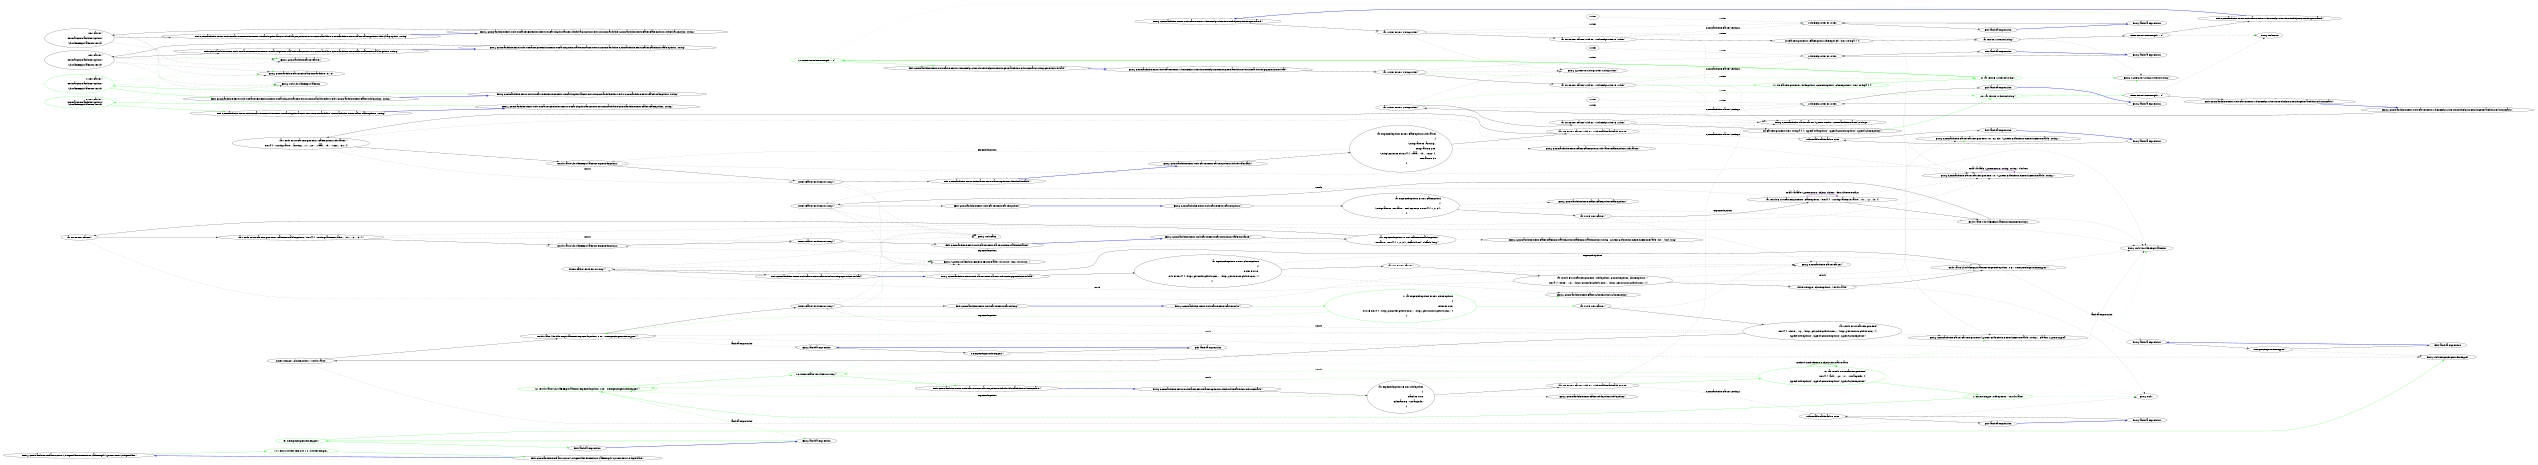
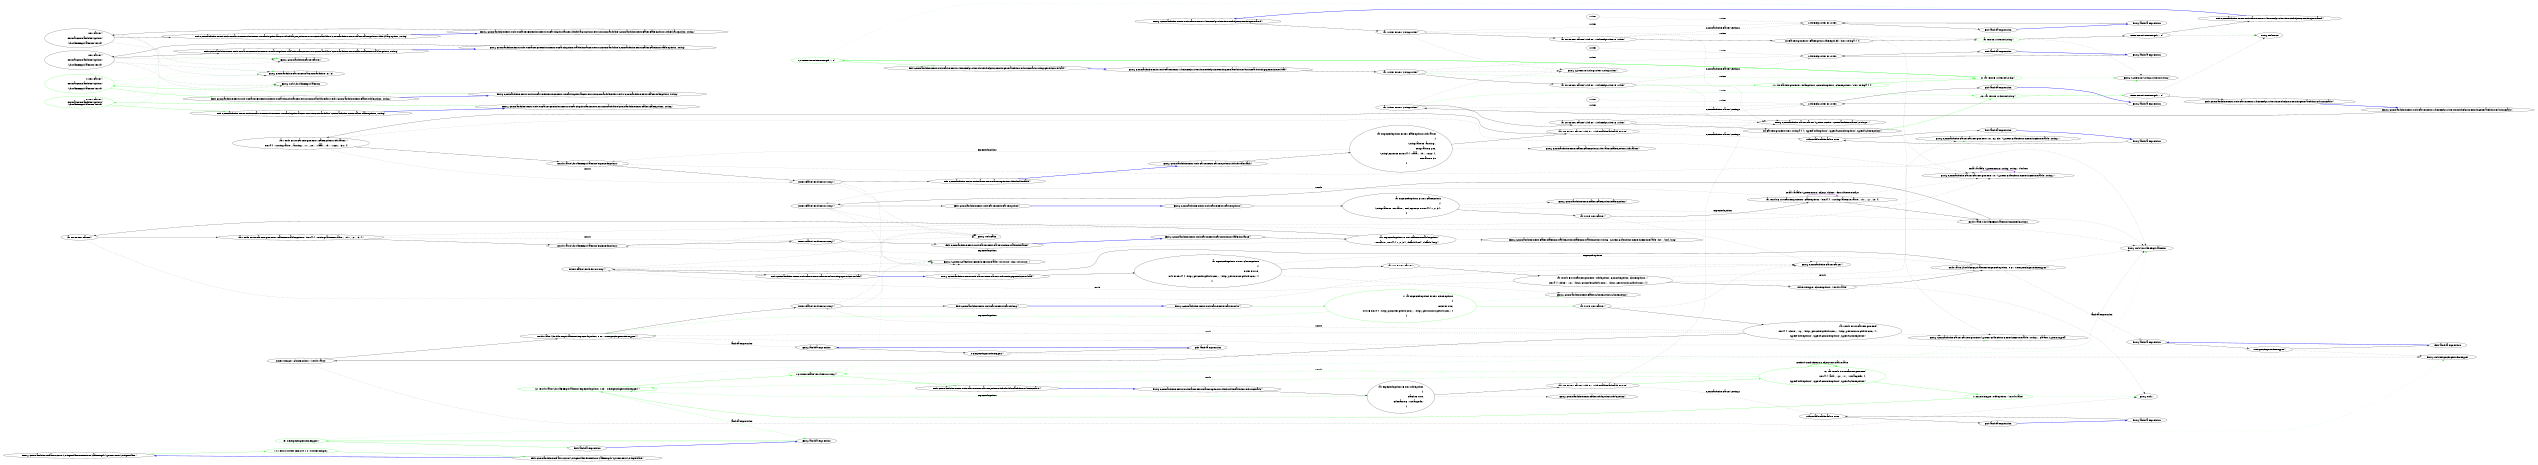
node "var text = writer.ToString()": color black -> green
edge "19: o.RespectingRuntimeTypes()" -> "Entry Unk.RespectingRuntimeTypes": style solid -> dotted
